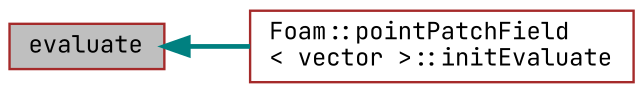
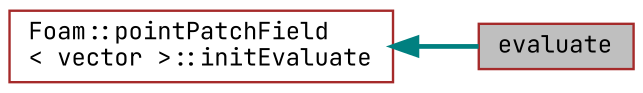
edge "Foam::pointPatchField < vector >::initEvaluate" -> "evaluate": reversed
